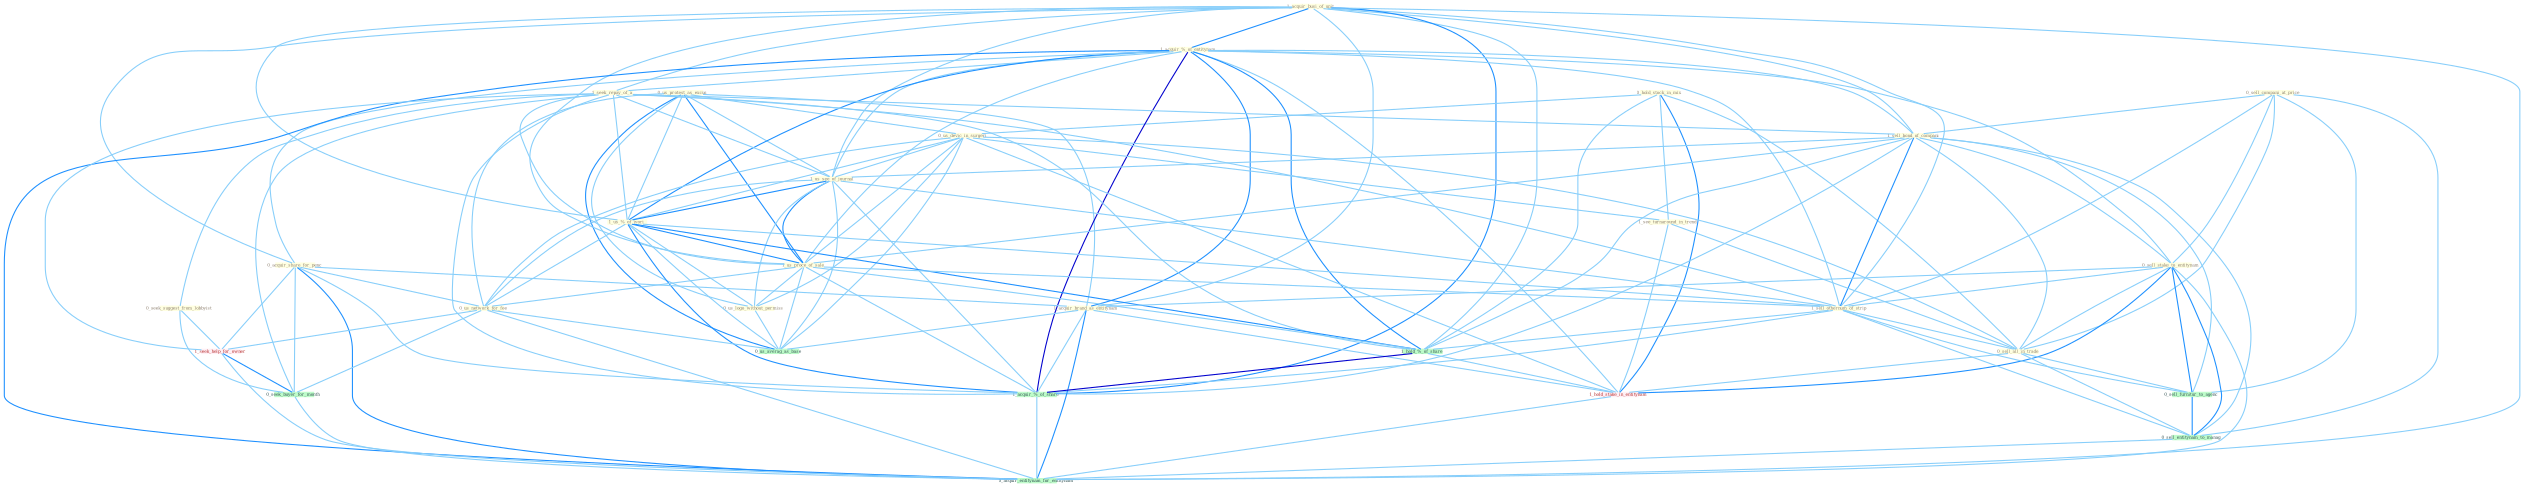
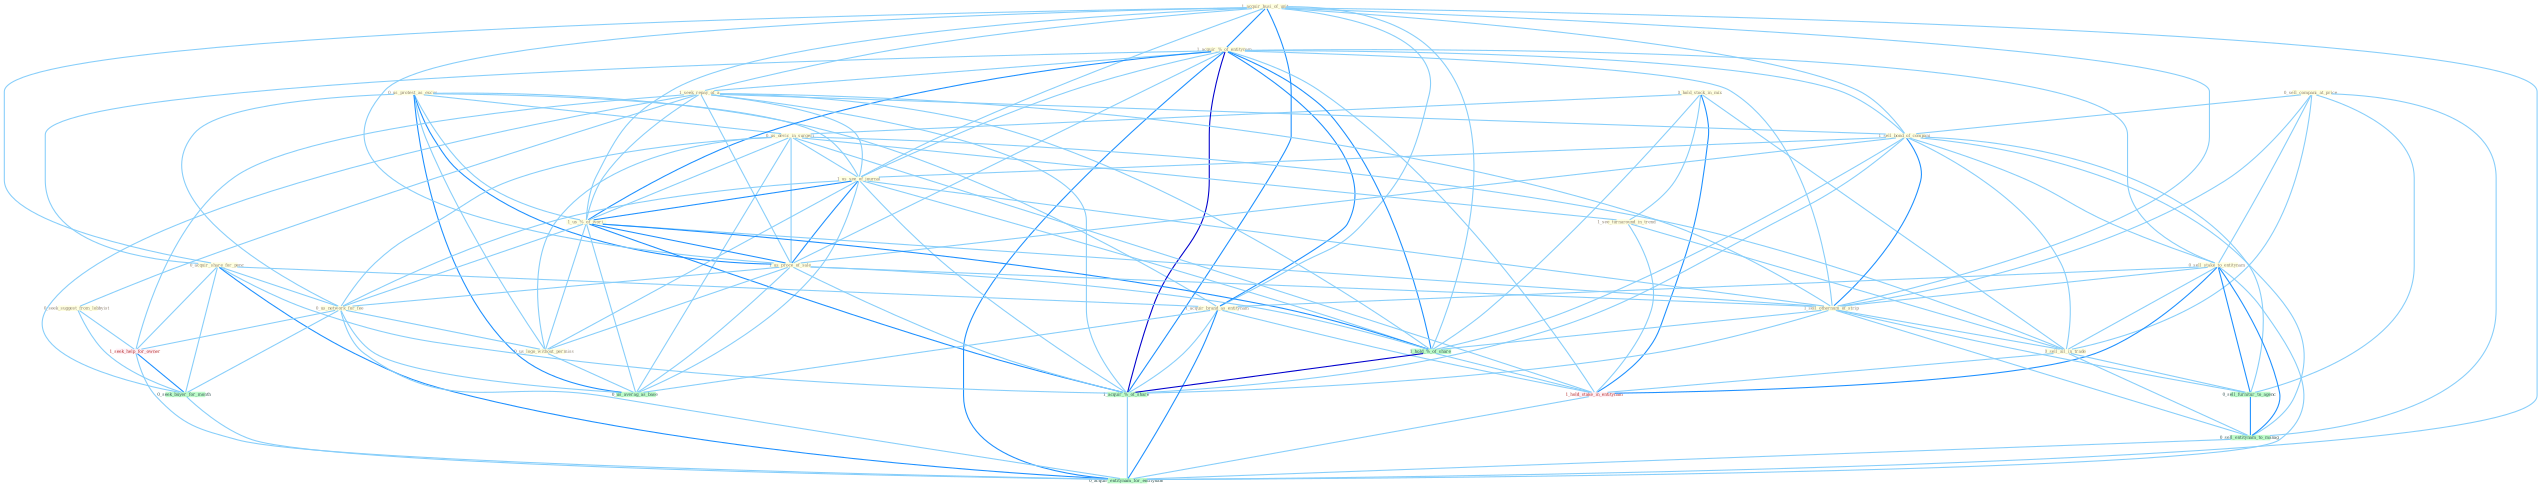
edge "1_us_see_of_journal" -- "1_hold_%_of_share": added
edge "0_us_network_for_fee" -- "0_us_logo_without_permiss": added
